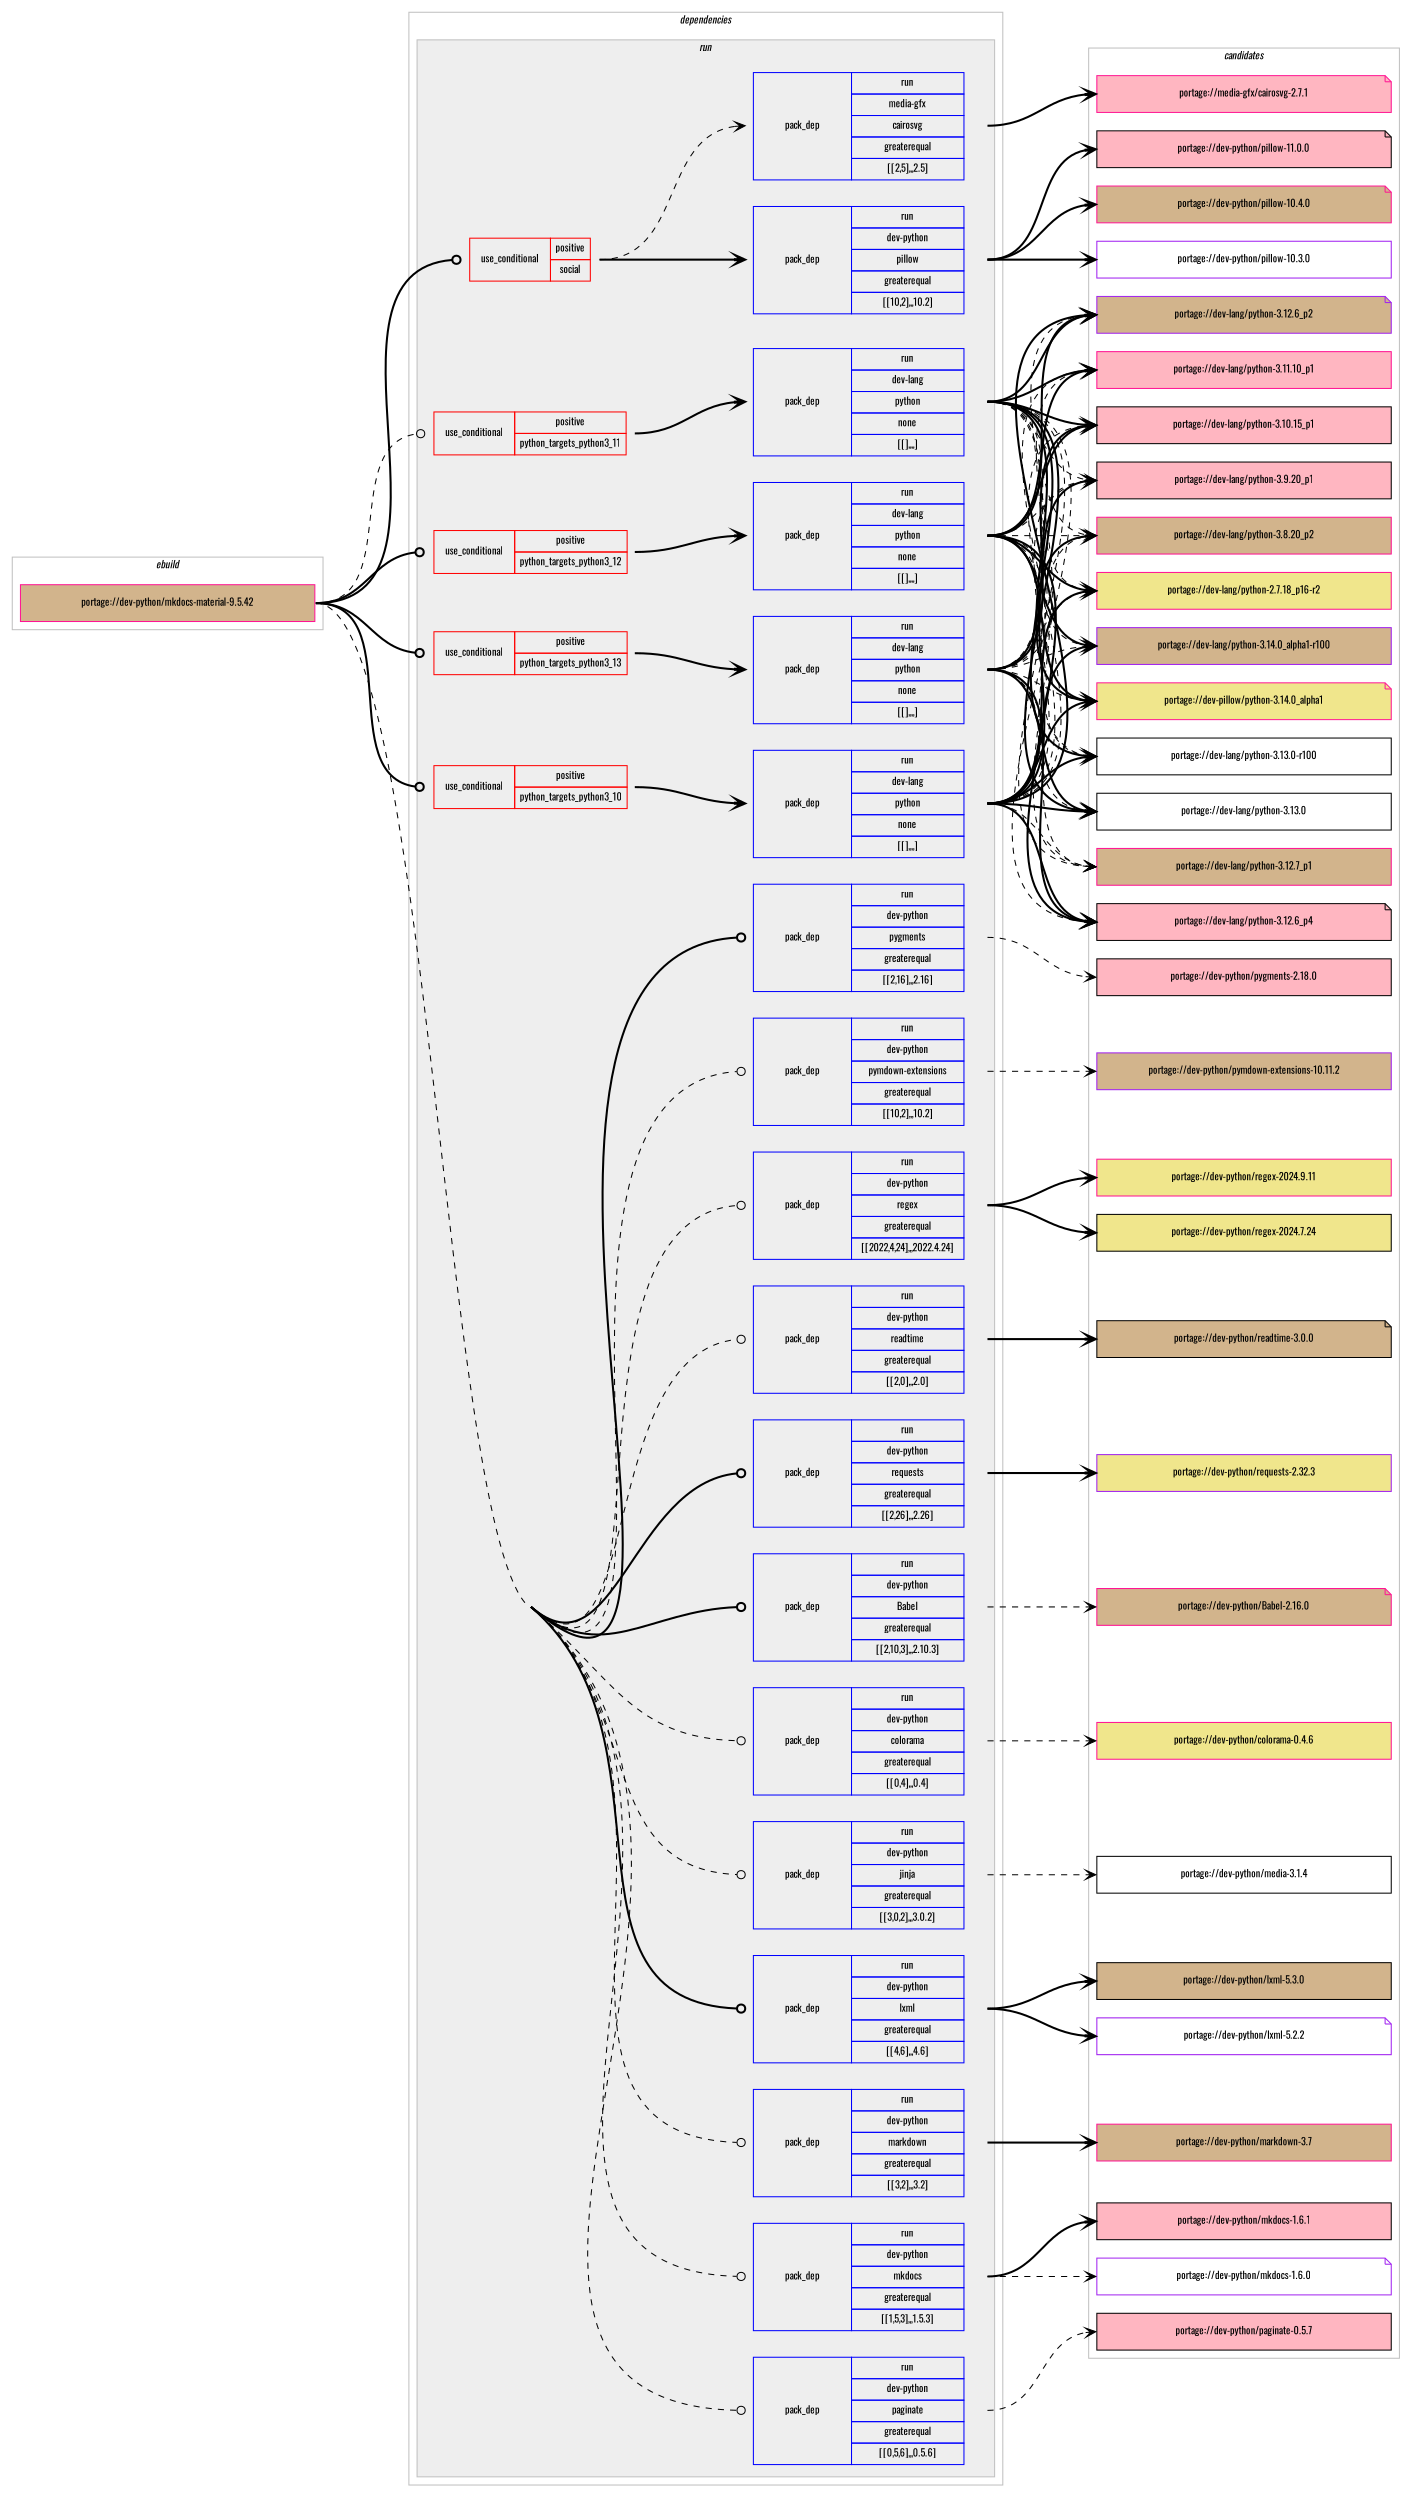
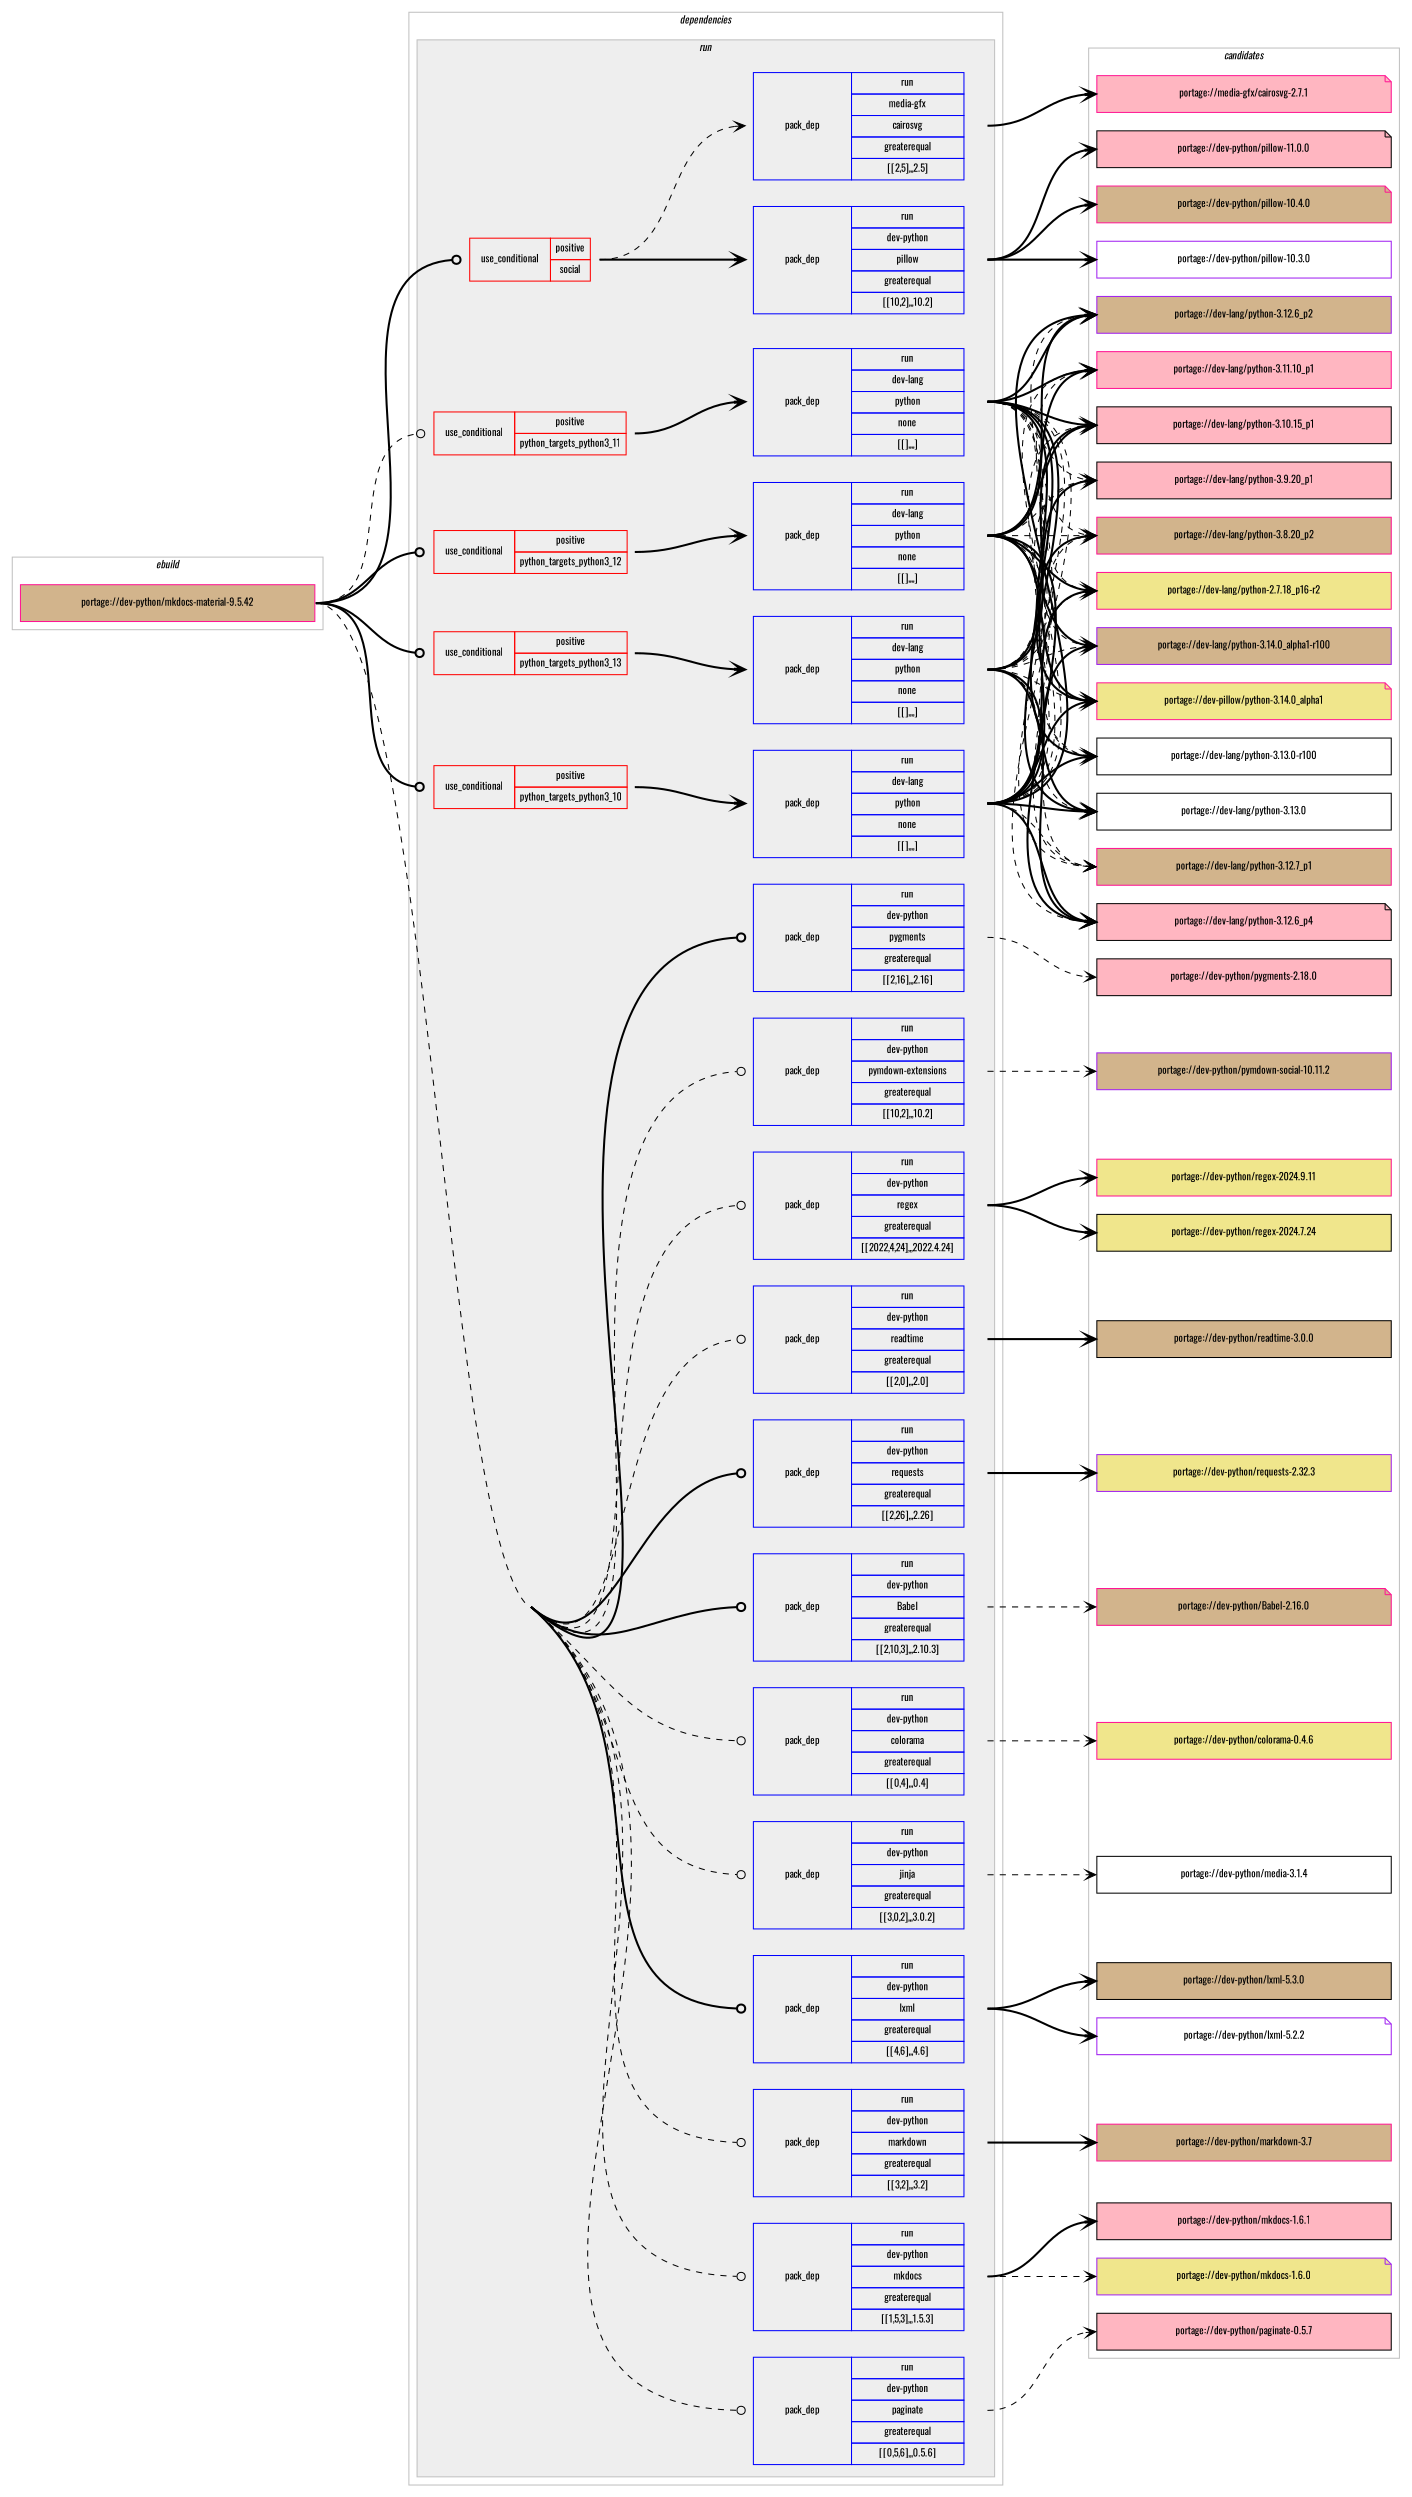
node "portage://dev-lang/python-3.12.6_p2": shape note -> box
node "portage://dev-python/pymdown-extensions-10.11.2": label "portage://dev-python/pymdown-extensions-10.11.2" -> "portage://dev-python/pymdown-social-10.11.2"
node "portage://dev-python/readtime-3.0.0": shape note -> box
node "portage://dev-python/mkdocs-1.6.0": fillcolor white -> khaki
